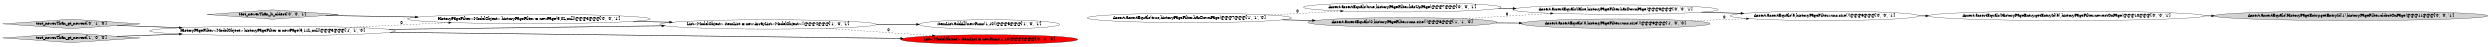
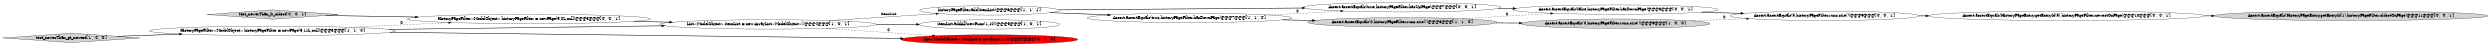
node "historyPageFilter.add(itemList)@@@6@@@['1', '1', '1']": added
node "test_newerThan_gt_newest['0', '1', '0']": removed
